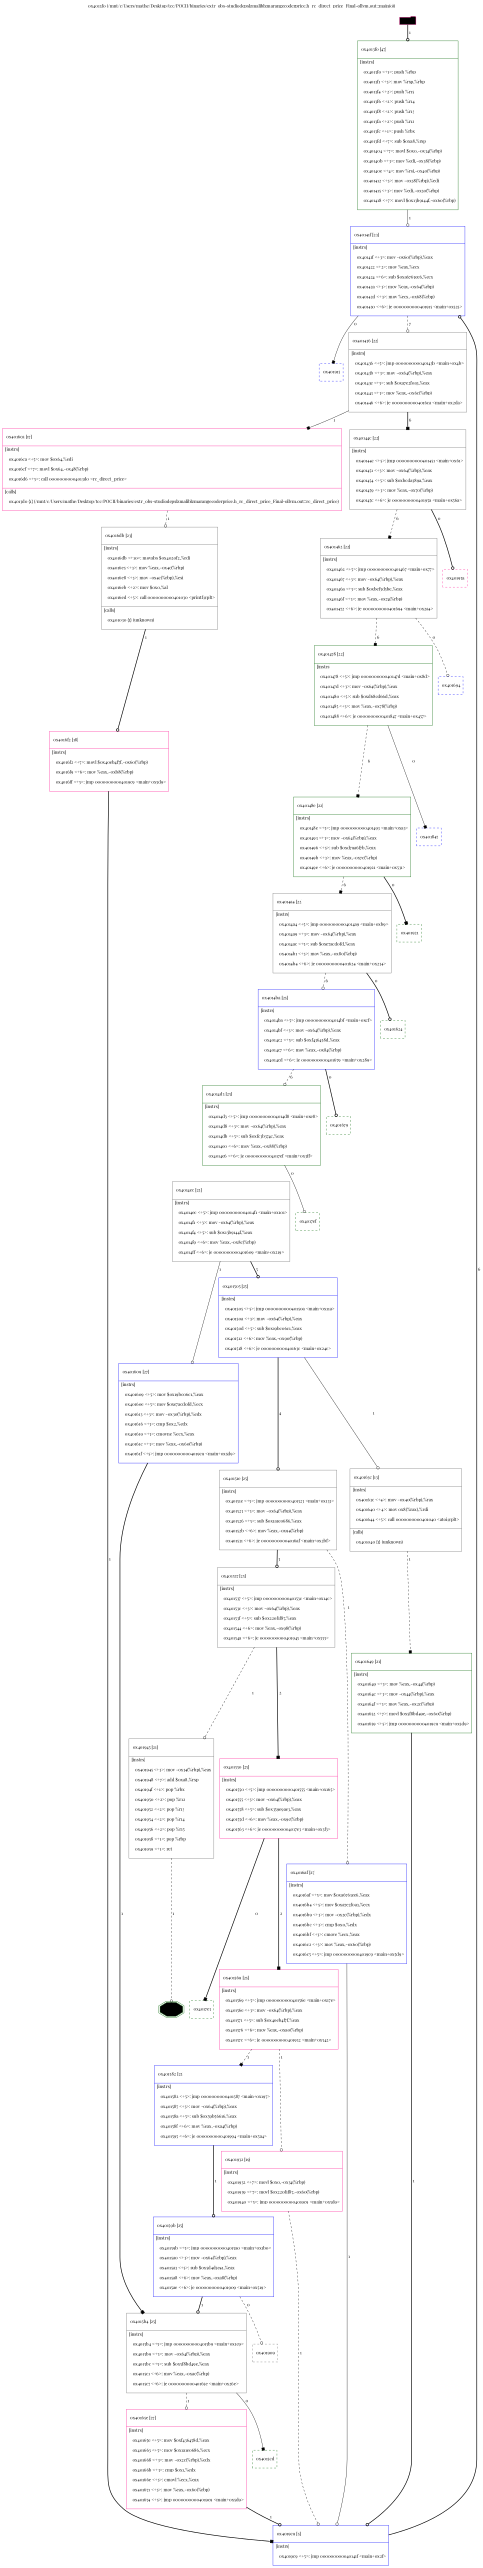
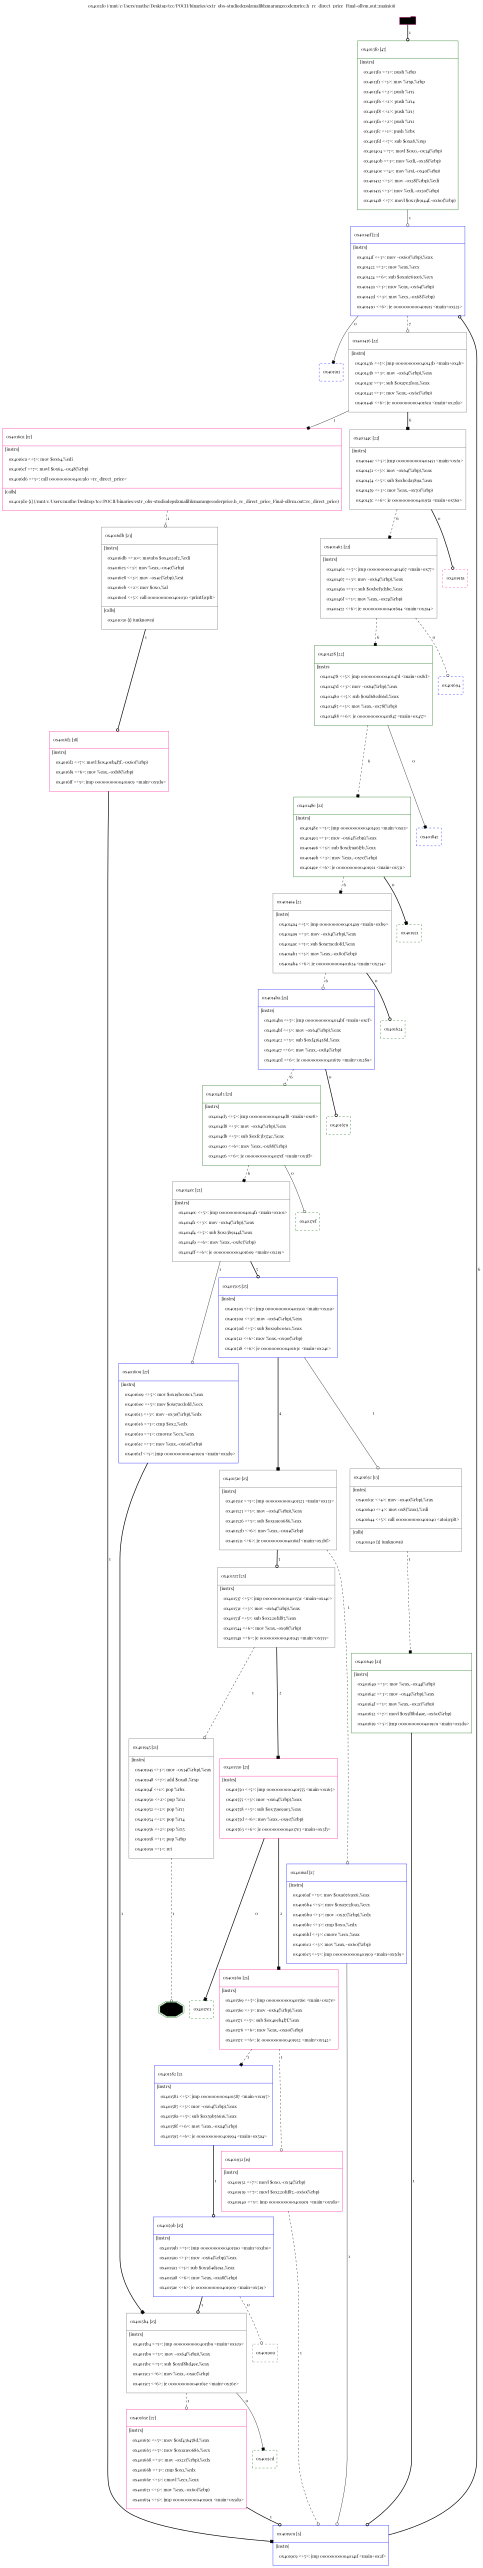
edge "0x4014d3 [25]" -> "0x4014ec [25]": added, label "6"
edge "0x401505 [25]" -> "0x40151e [25]": arrowhead odot -> box
